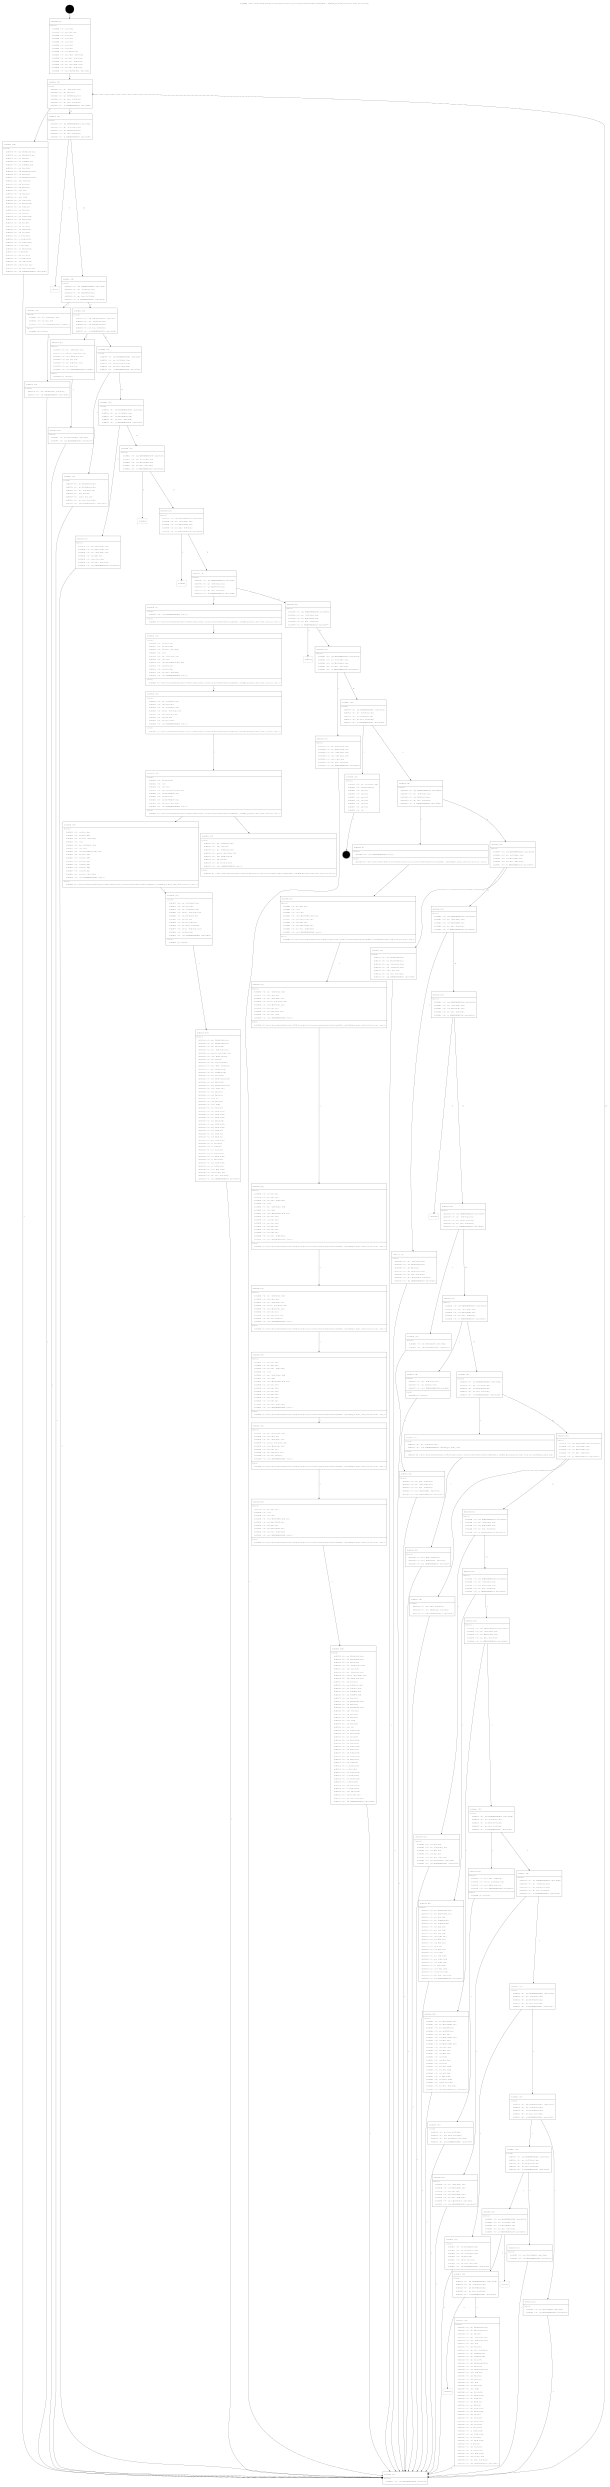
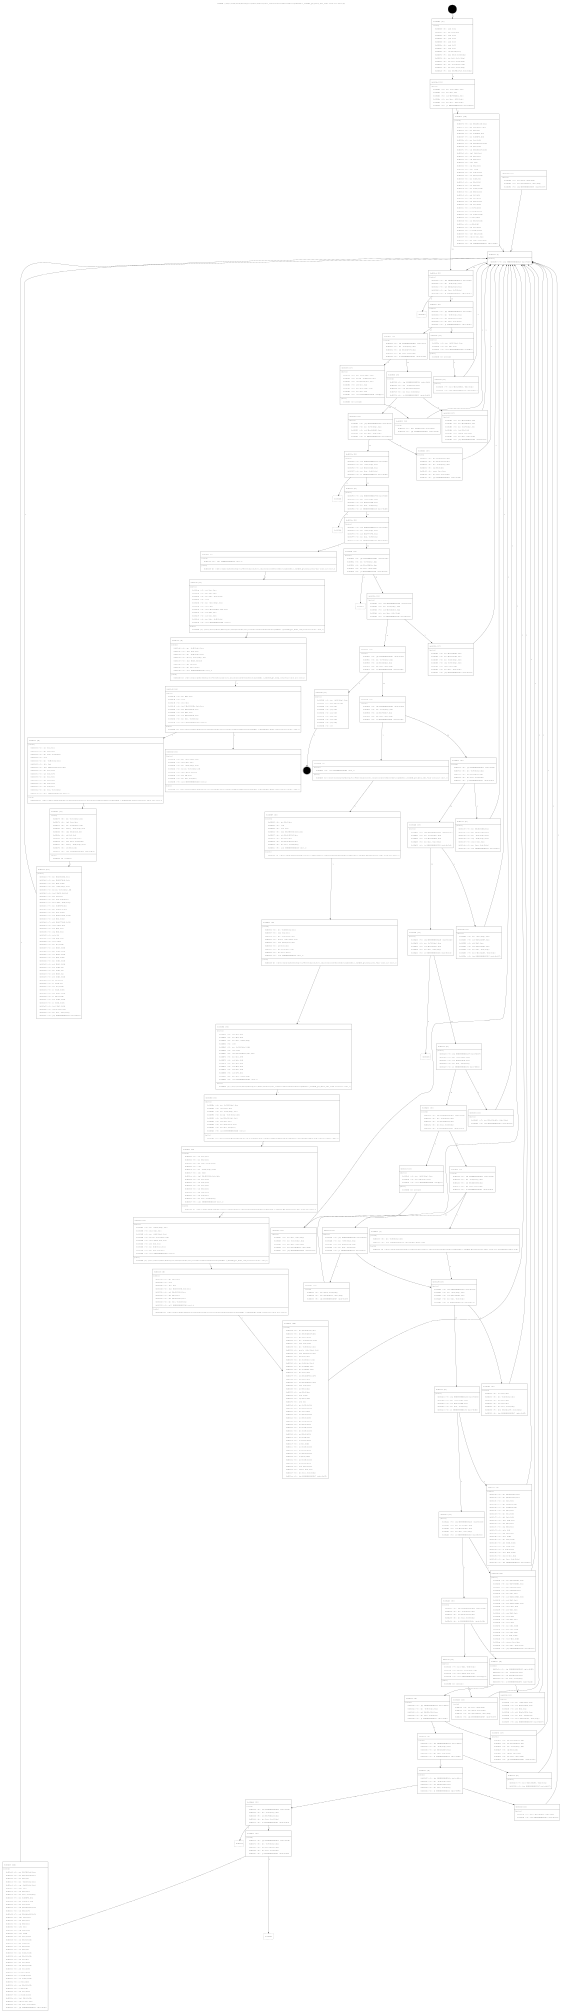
edge "0x4025b7 [5]" -> "0x4018af [23]": now "0x4025b7 [5]" -> "0x4018c6 [22]"
edge "0x40223f [9]" -> "0x402248 [19]": now "0x40223f [9]" -> "0x401a98 [25]"
